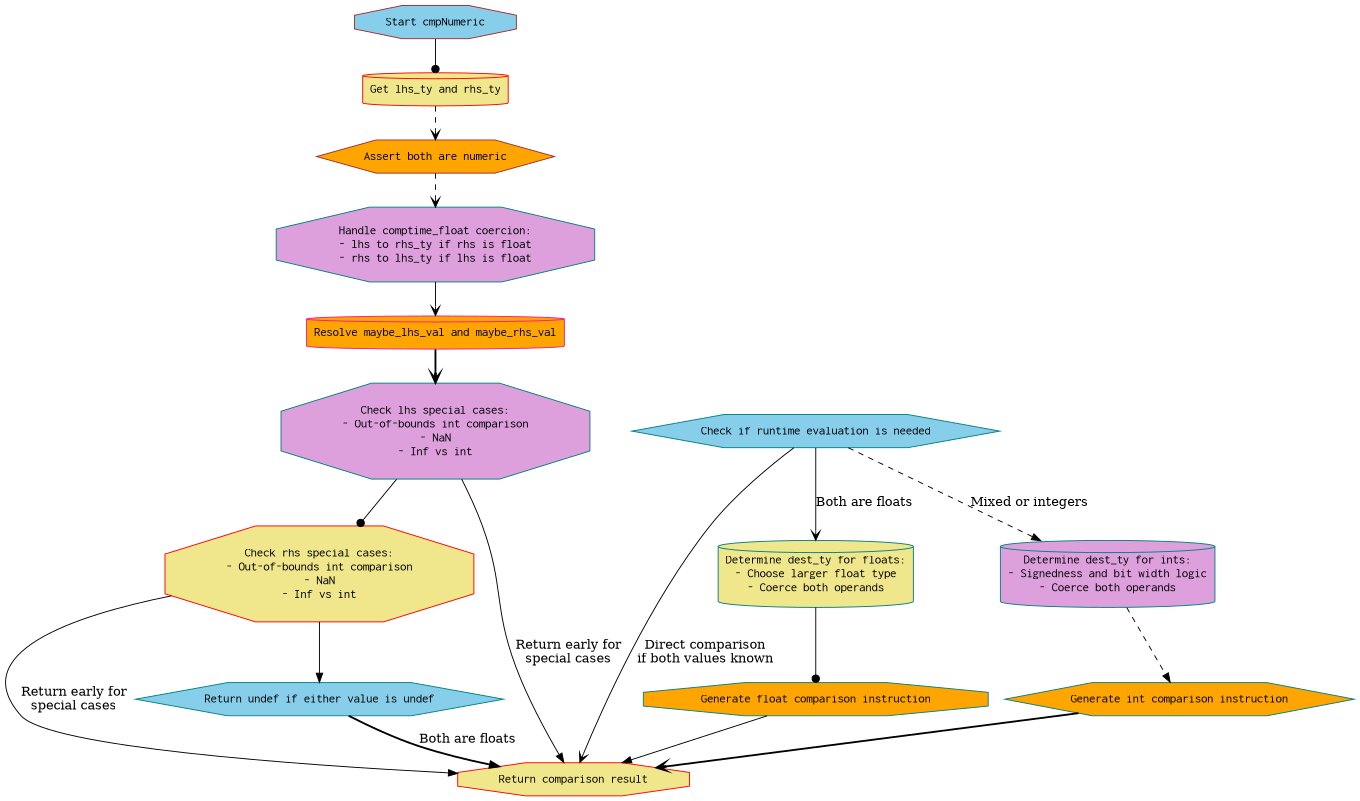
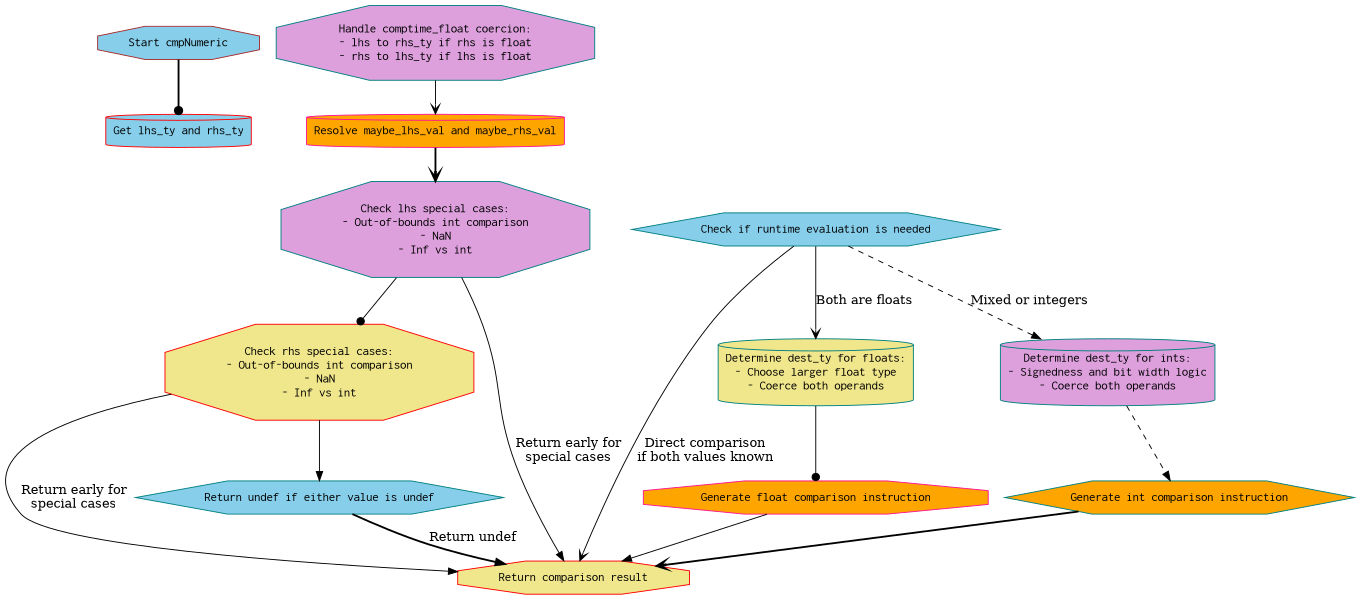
edge "Start cmpNumeric" -> "Get lhs_ty and rhs_ty": style solid -> bold
node "Get lhs_ty and rhs_ty": fillcolor khaki -> skyblue
node "Assert both are numeric": removed
node "Generate float comparison instruction": color teal -> deeppink
edge "Return undef if either value is undef" -> "Return comparison result": label "Both are floats" -> "Return undef"
